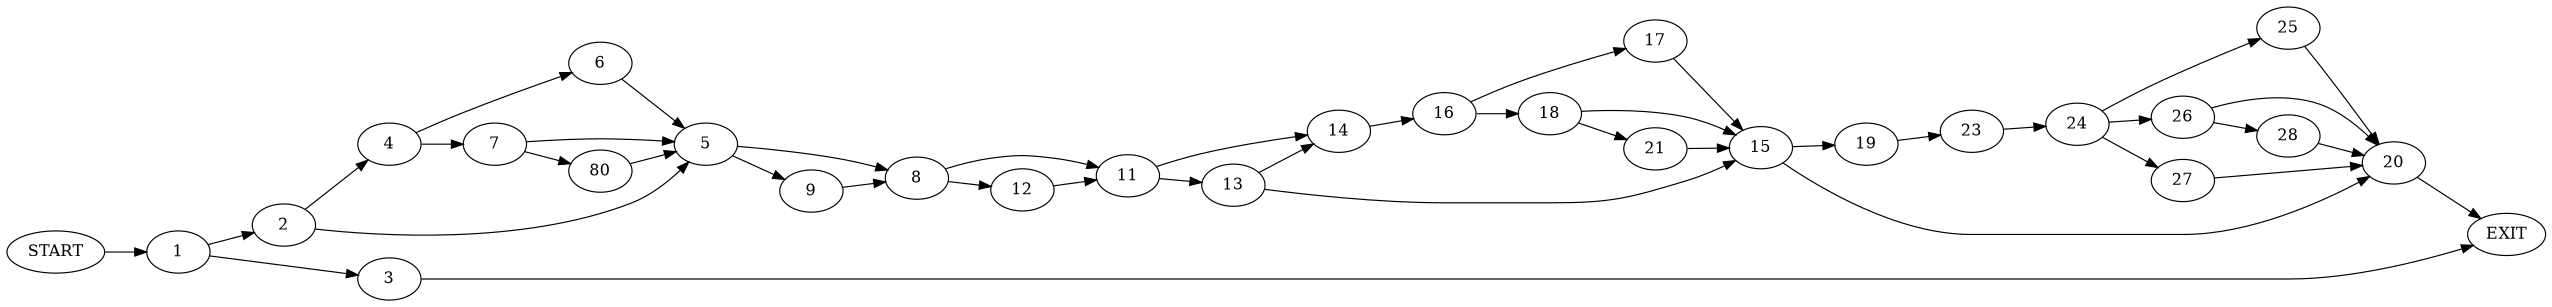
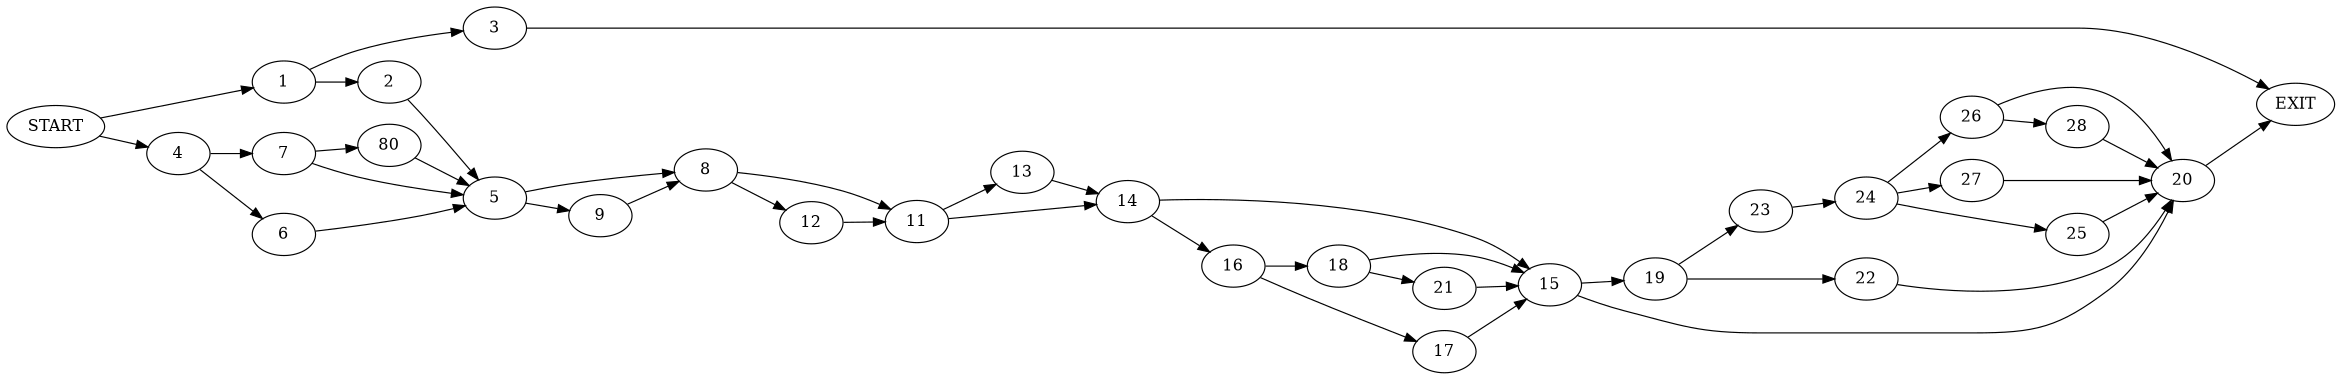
edge "2" -> "4": now "START" -> "4"
edge "13" -> "15": now "14" -> "15"
node "22": added
